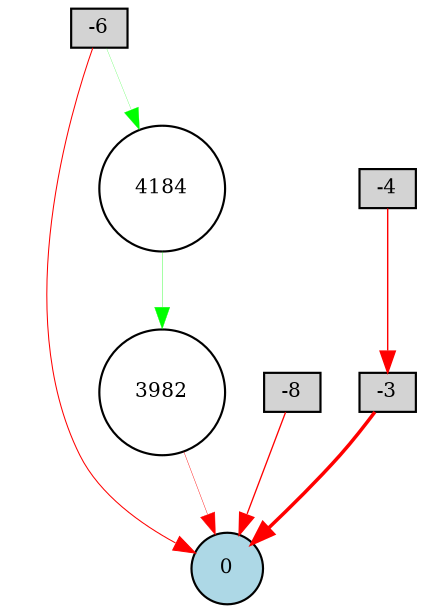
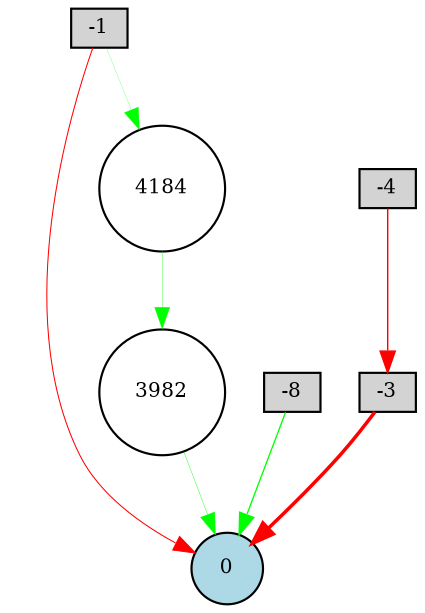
node "-6": label "-6" -> "-1"
edge "-8" -> "0": color red -> green
edge "3982" -> "0": color red -> green
